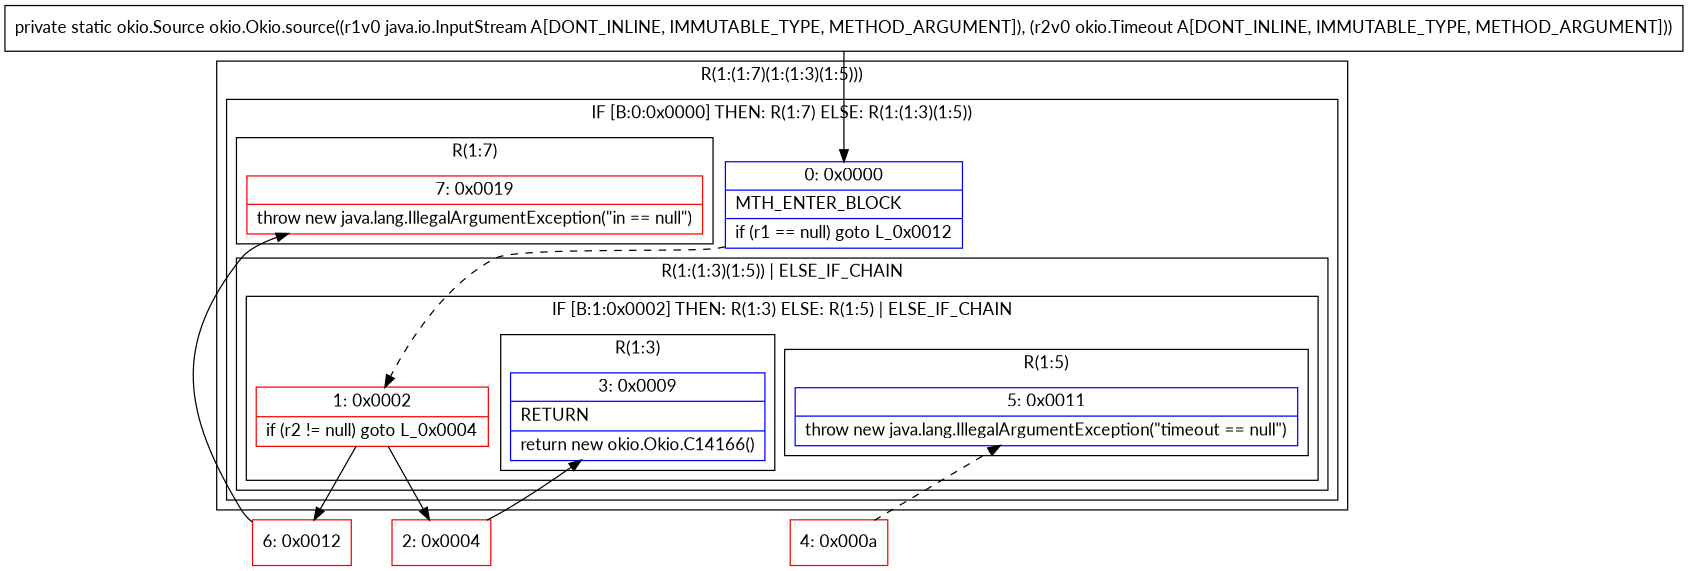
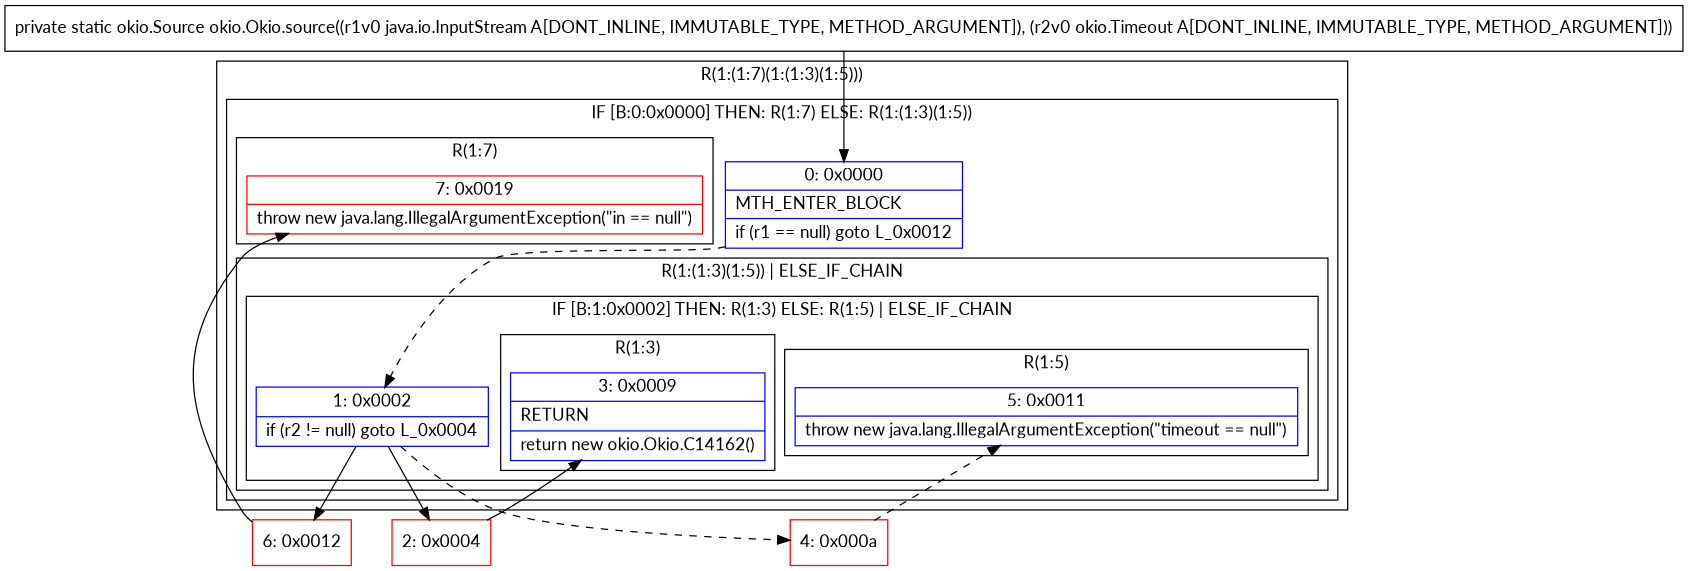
node "1: 0x0002": color red -> blue
node "3: 0x0009": text "return new okio.Okio.C14166()" -> "return new okio.Okio.C14162()"
edge "1: 0x0002" -> "4: 0x000a": added
